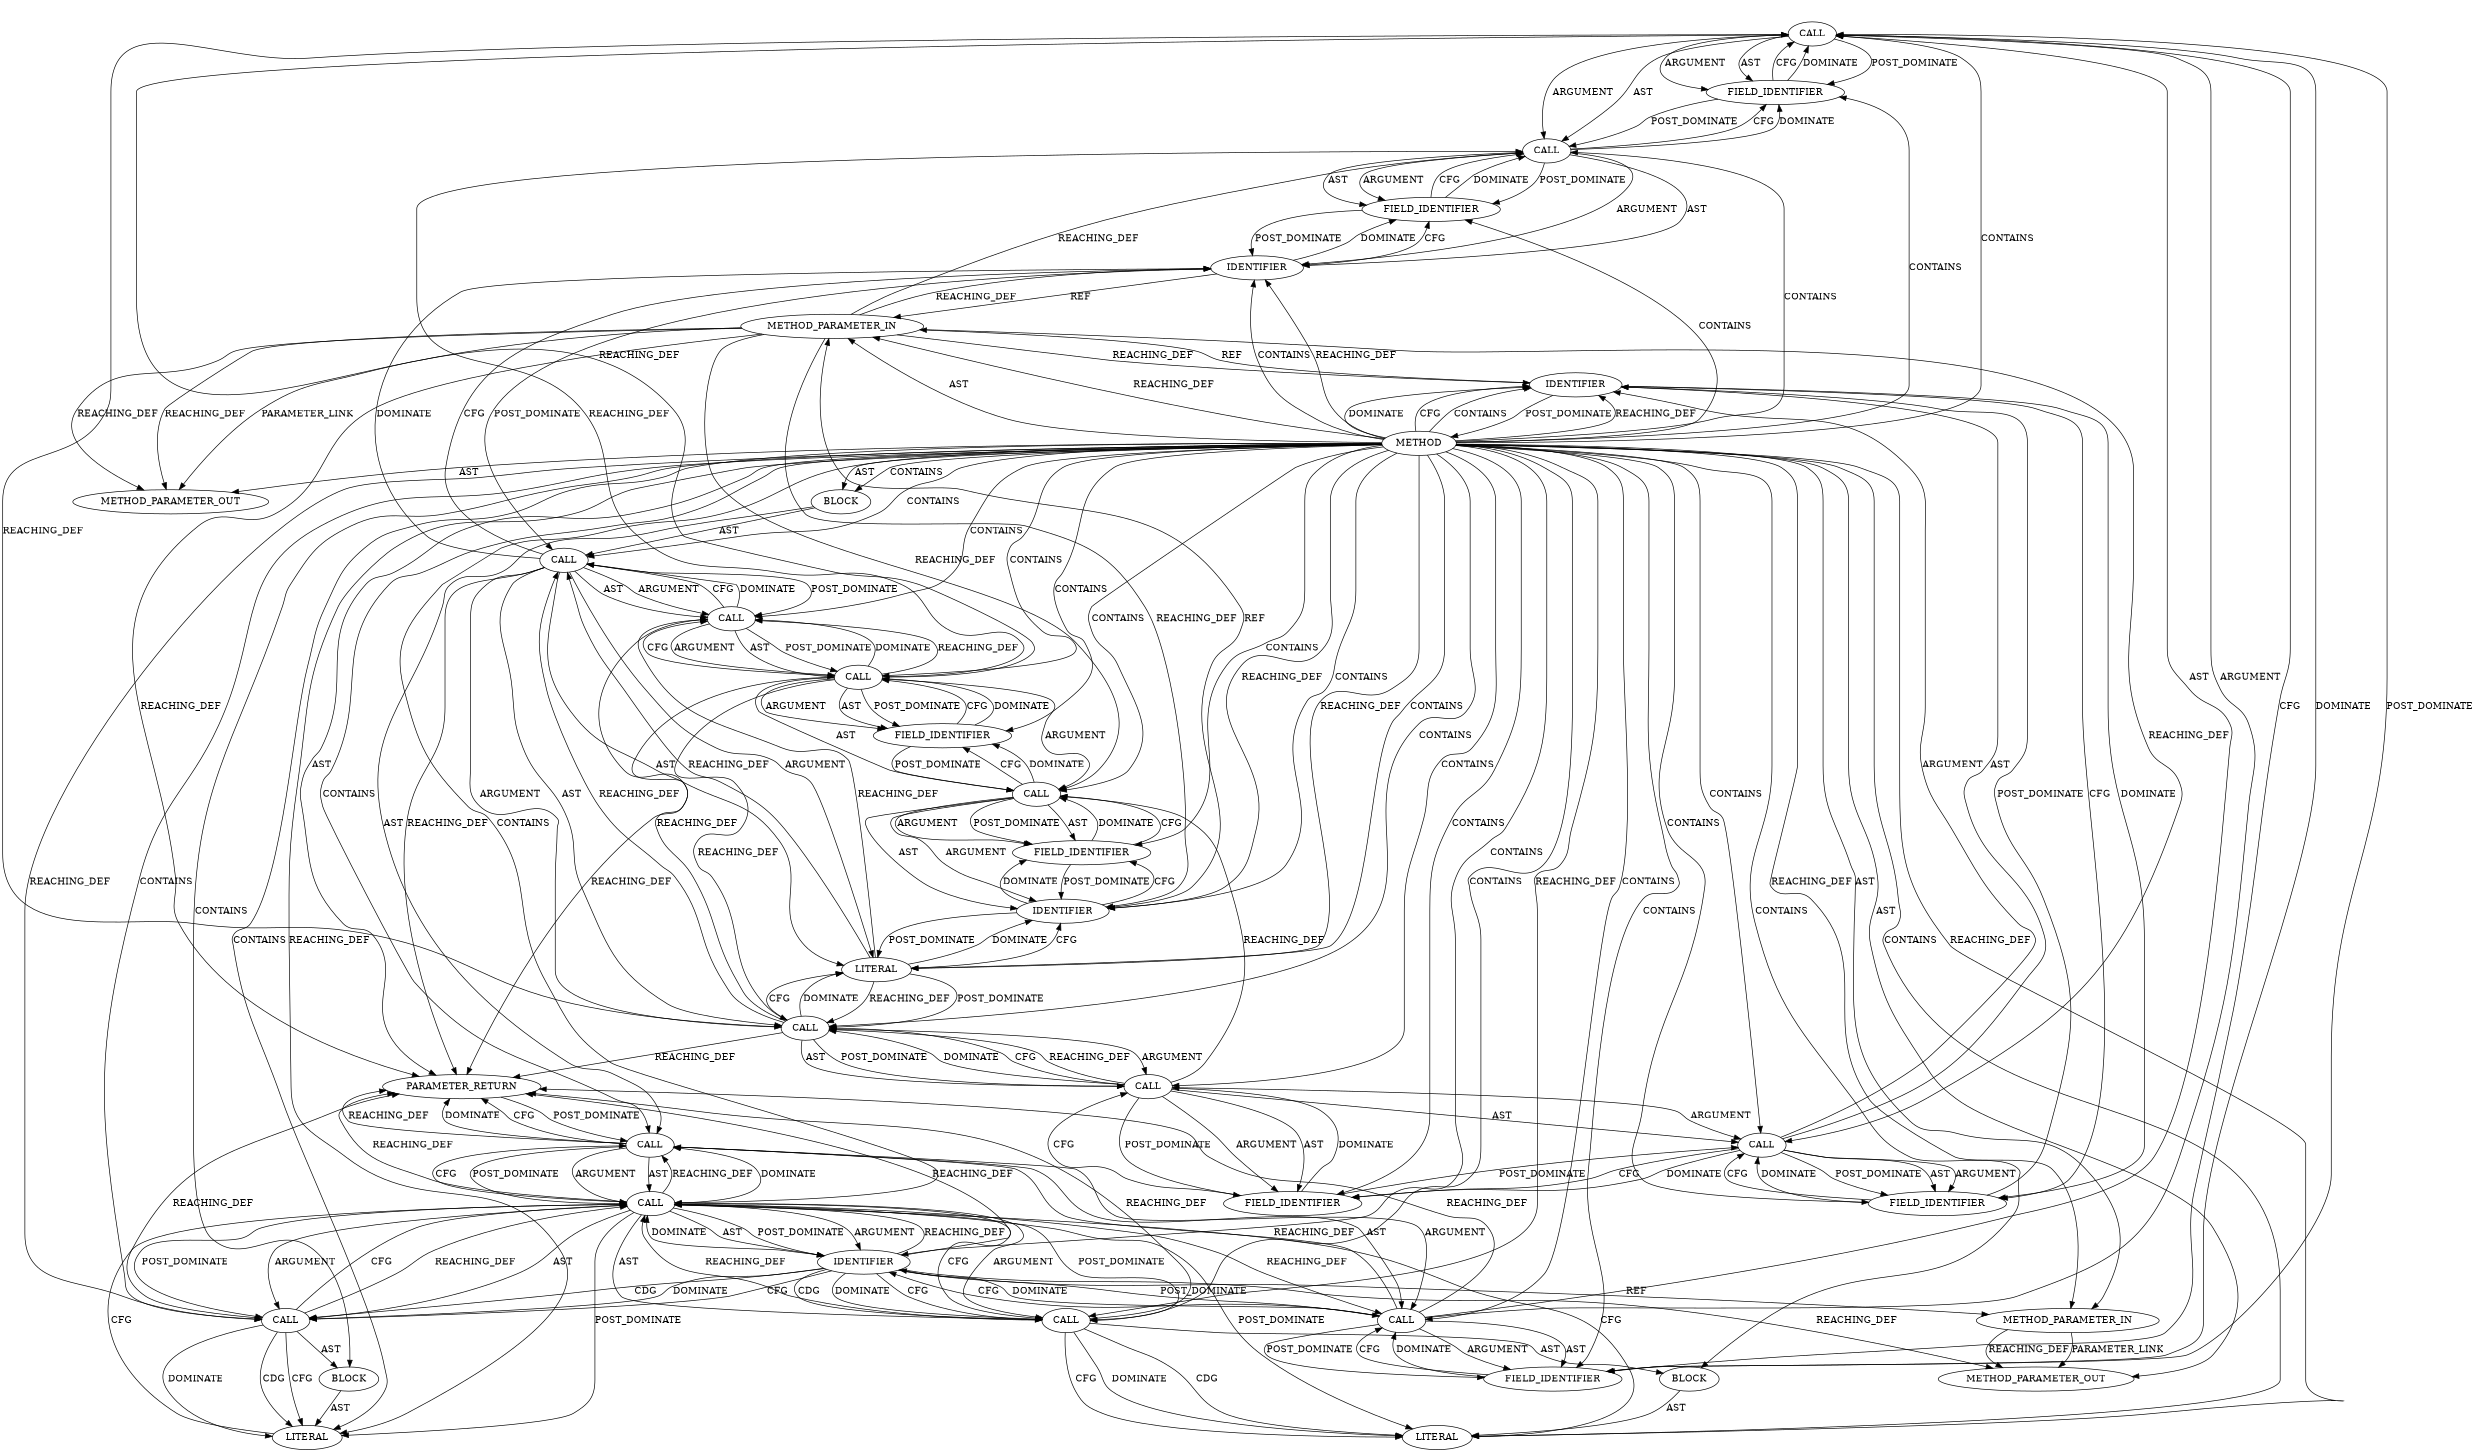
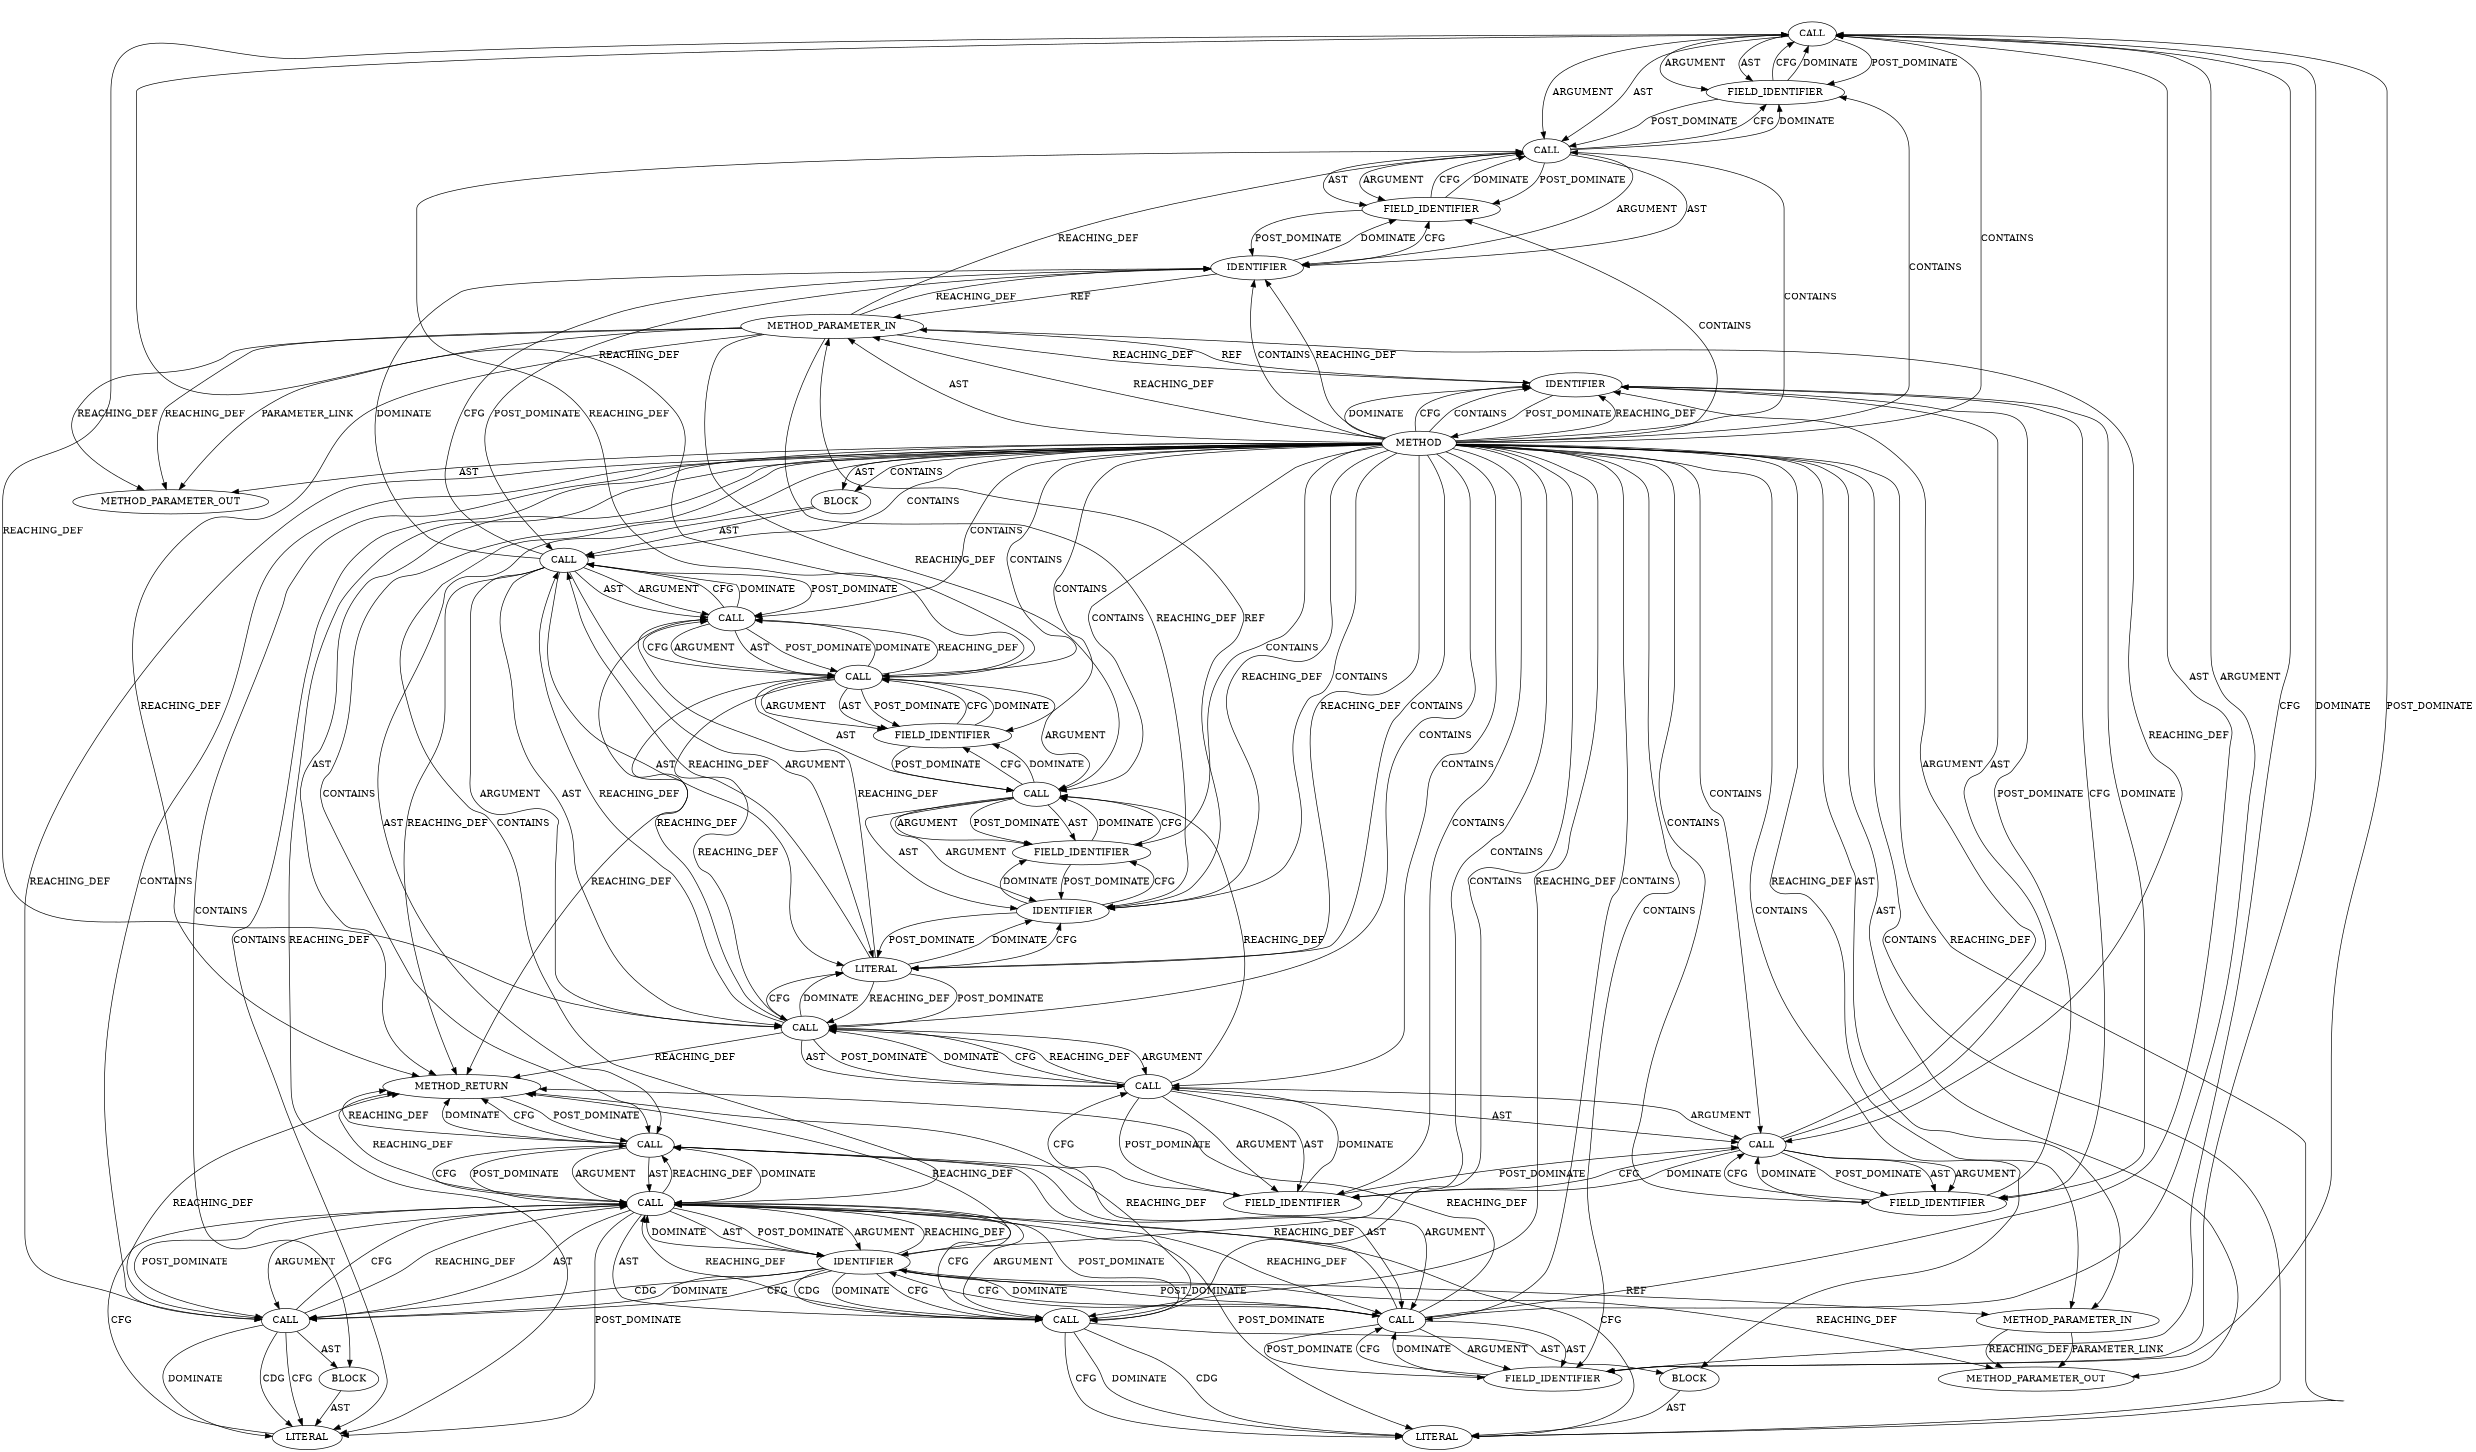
node "PARAMETER_RETURN": label "PARAMETER_RETURN" -> "METHOD_RETURN"
